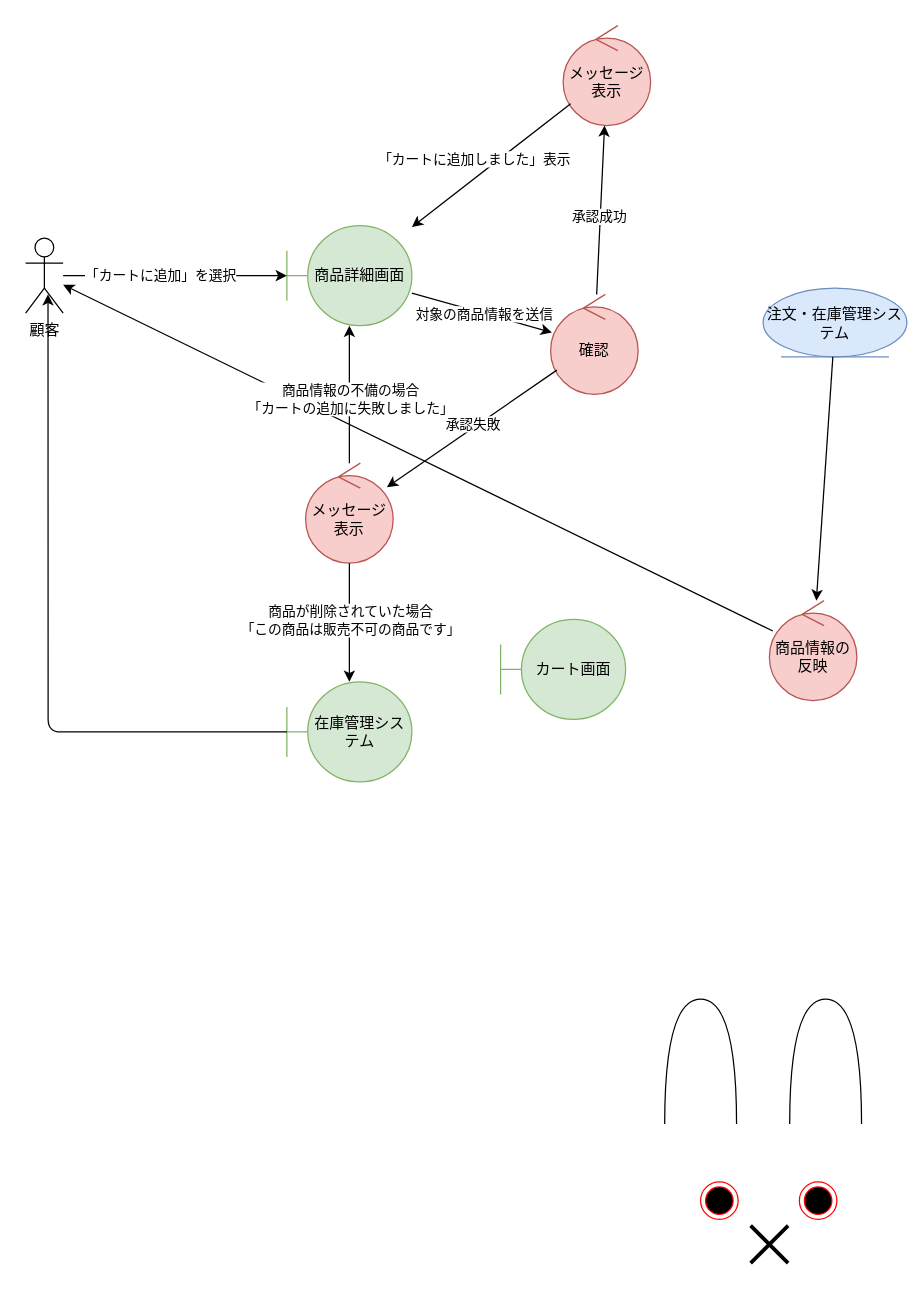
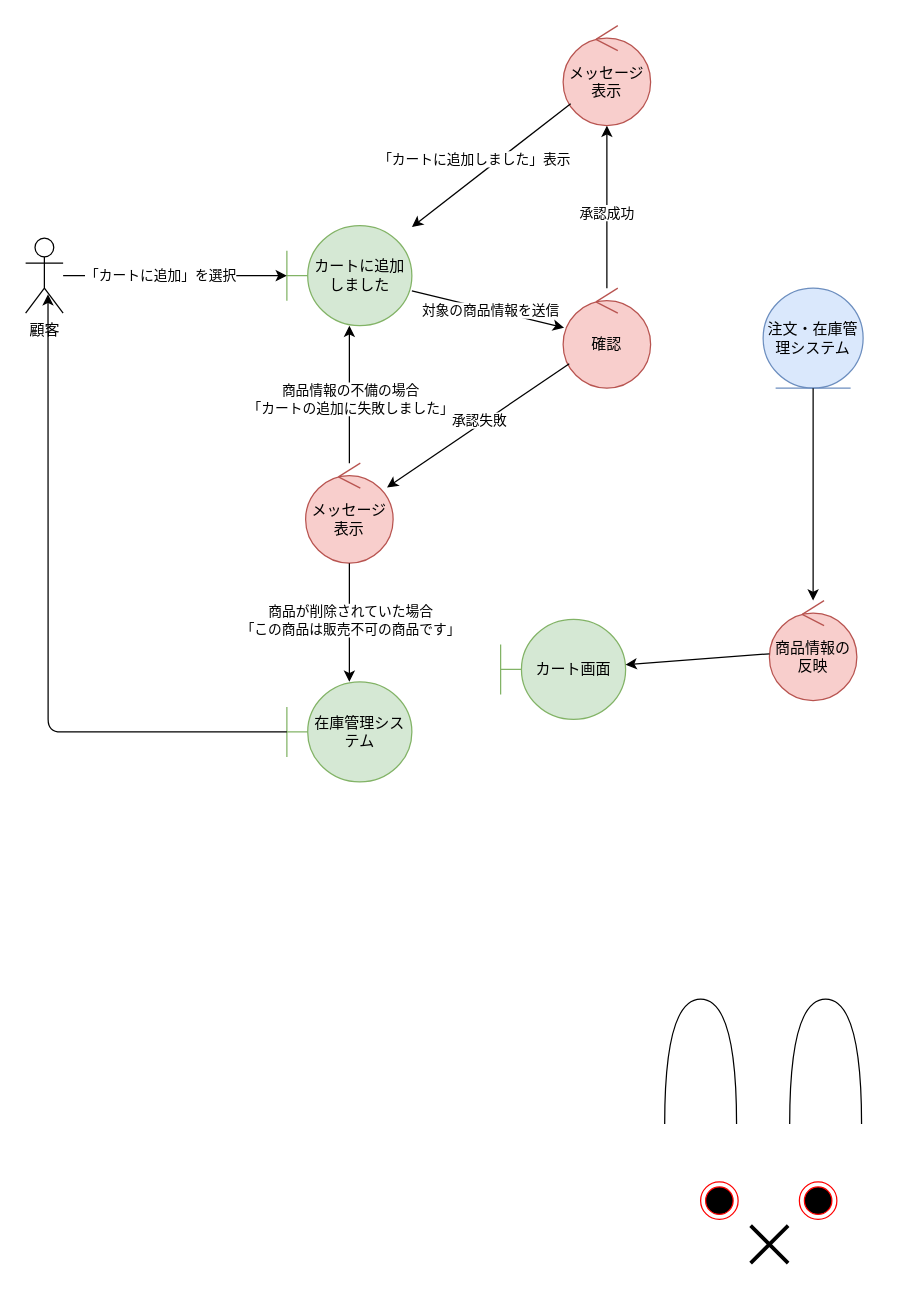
node "商品詳細画面": label "商品詳細画面" -> "カートに追加しました"
node "注文・在庫管理システム": size 144x69 -> 100x100
node "確認": moved (594, 344) -> (607, 338)
edge "商品情報の反映" -> "顧客": now "商品情報の反映" -> "カート画面"
